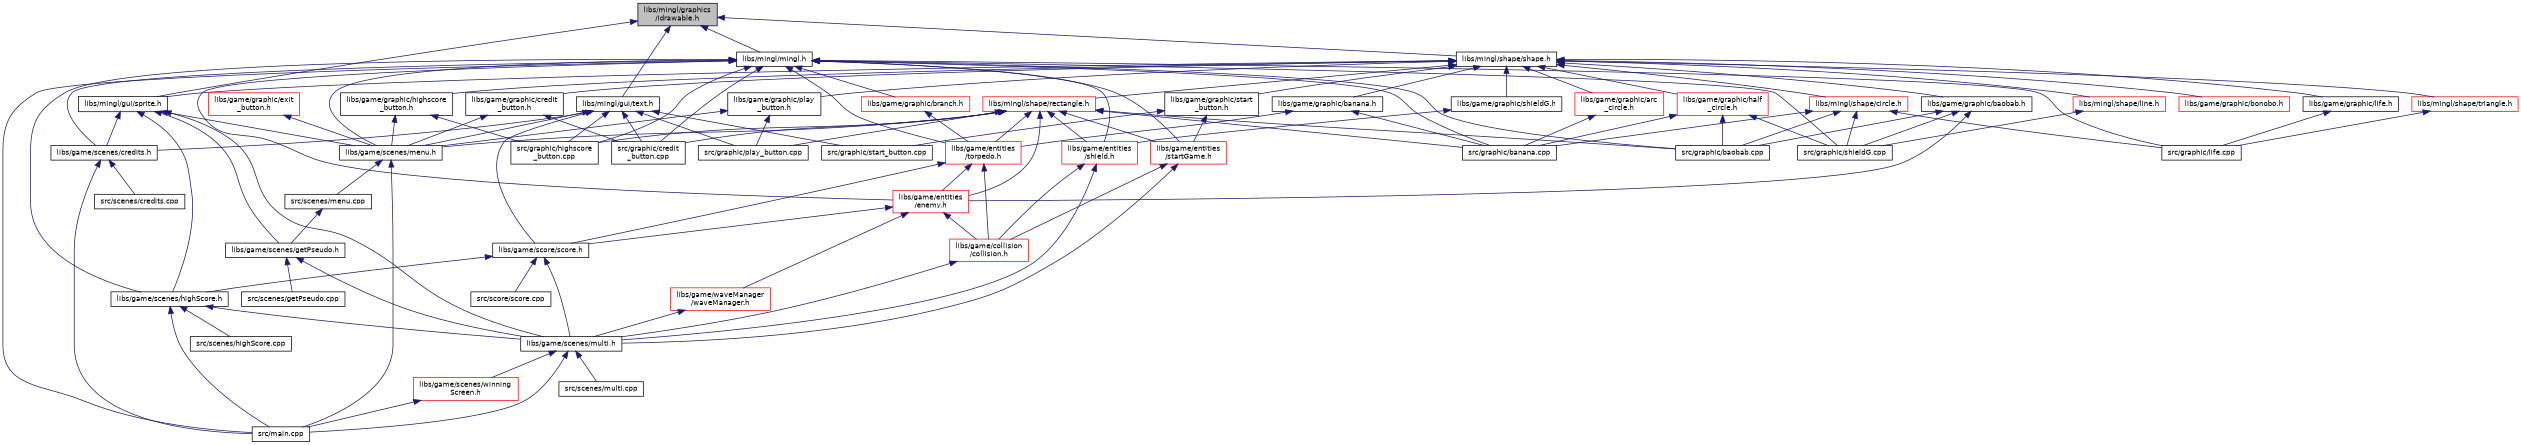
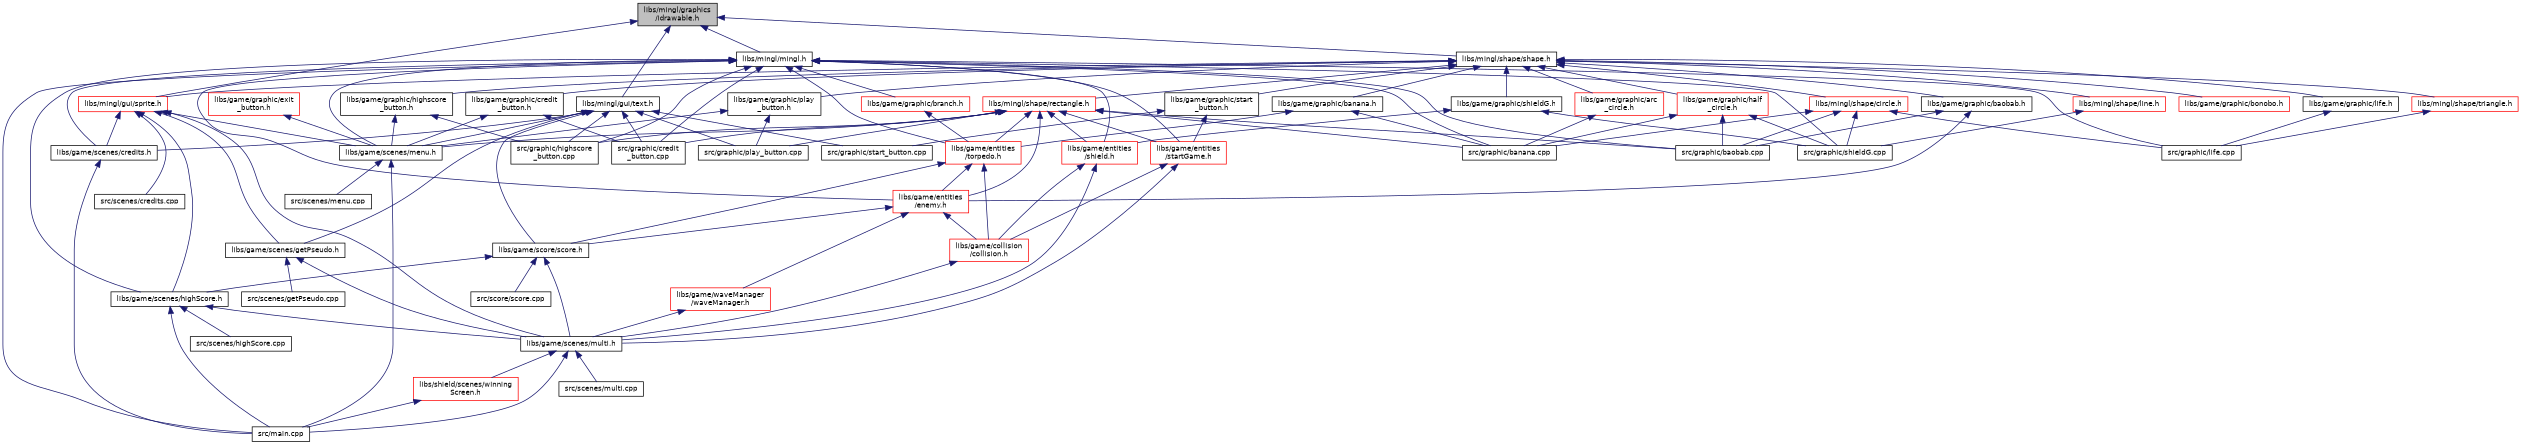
node "libs/mingl/gui/sprite.h": color black -> red
edge "src/graphic/shieldG.cpp" -> "libs/game/graphic/baobab.h": now "src/graphic/shieldG.cpp" -> "libs/game/graphic/shieldG.h"
edge "src/scenes/credits.cpp" -> "libs/game/scenes/credits.h": now "src/scenes/credits.cpp" -> "libs/mingl/gui/sprite.h"
edge "libs/game/scenes/getPseudo.h" -> "src/scenes/menu.cpp": now "libs/game/scenes/getPseudo.h" -> "libs/mingl/gui/text.h"
node "libs/game/scenes/winning Screen.h": label "libs/game/scenes/winning Screen.h" -> "libs/shield/scenes/winning Screen.h"
